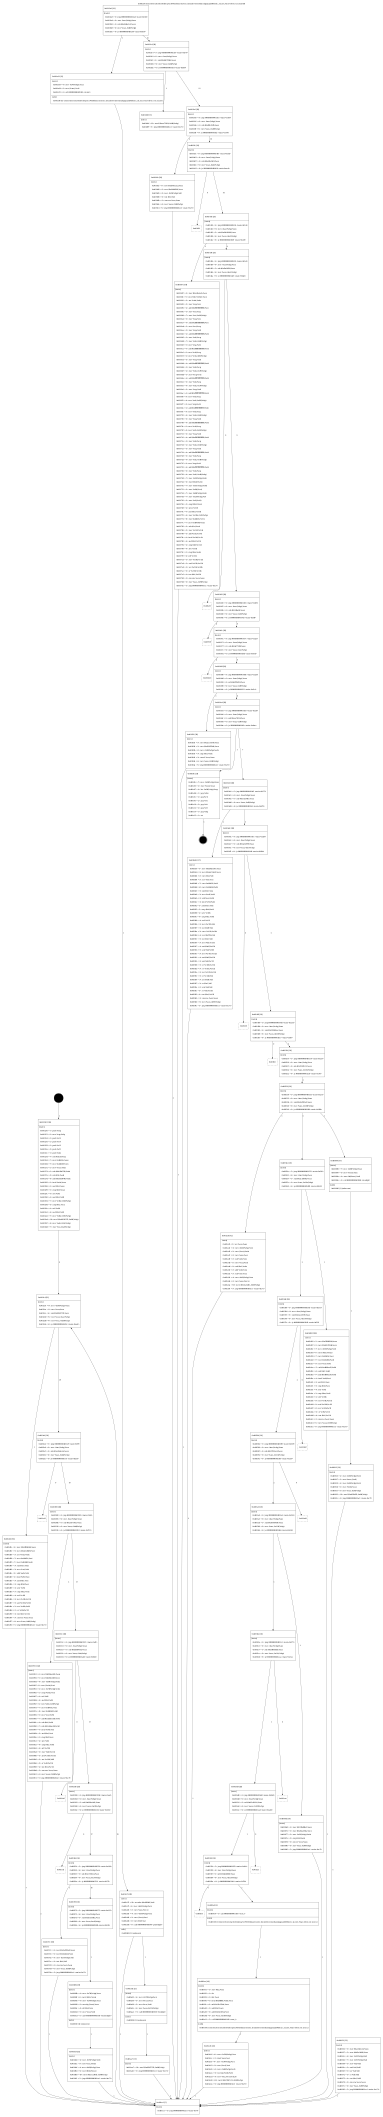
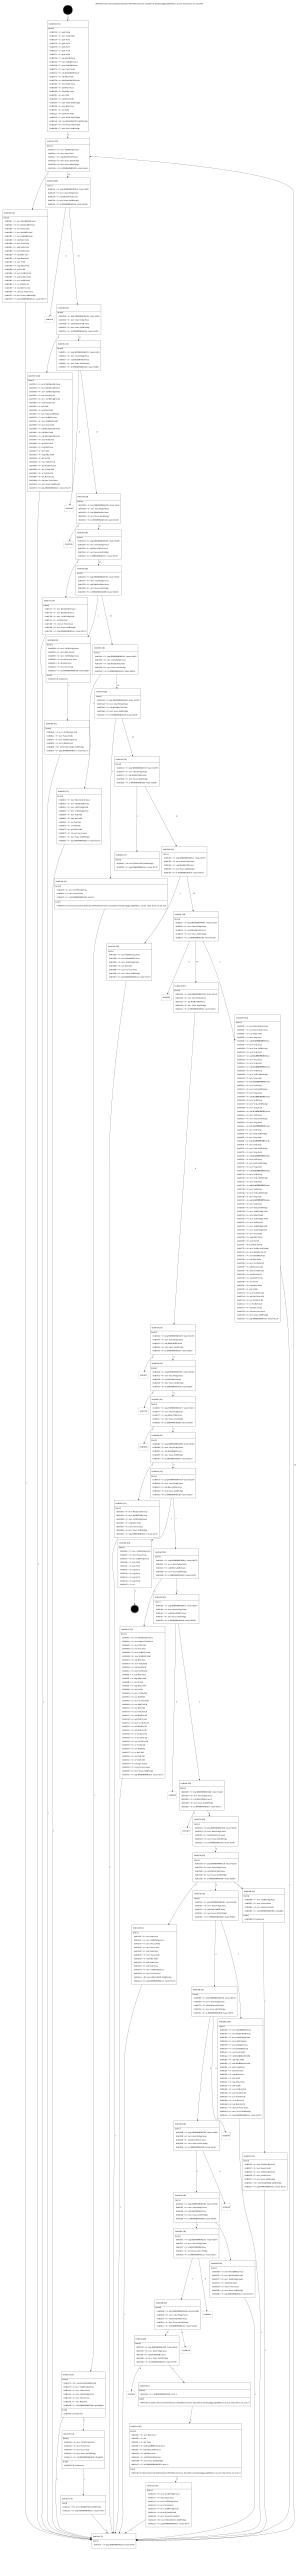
edge "0x401418 [28]" -> "0x401687 [314]": now "0x4013fc [28]" -> "0x401687 [314]"
node "0x40138c [28]": added
